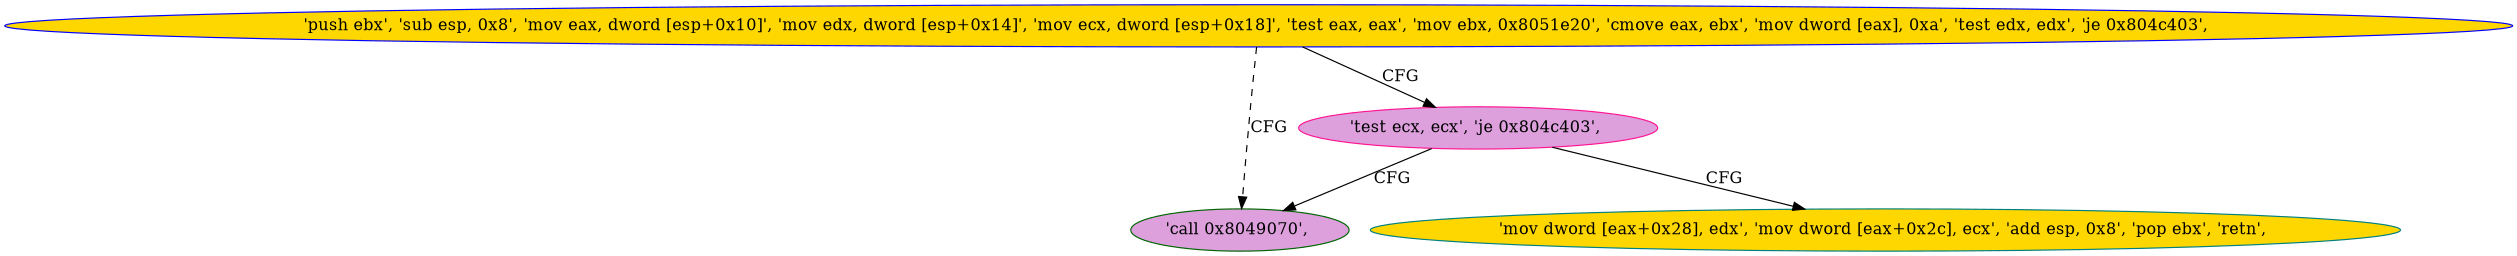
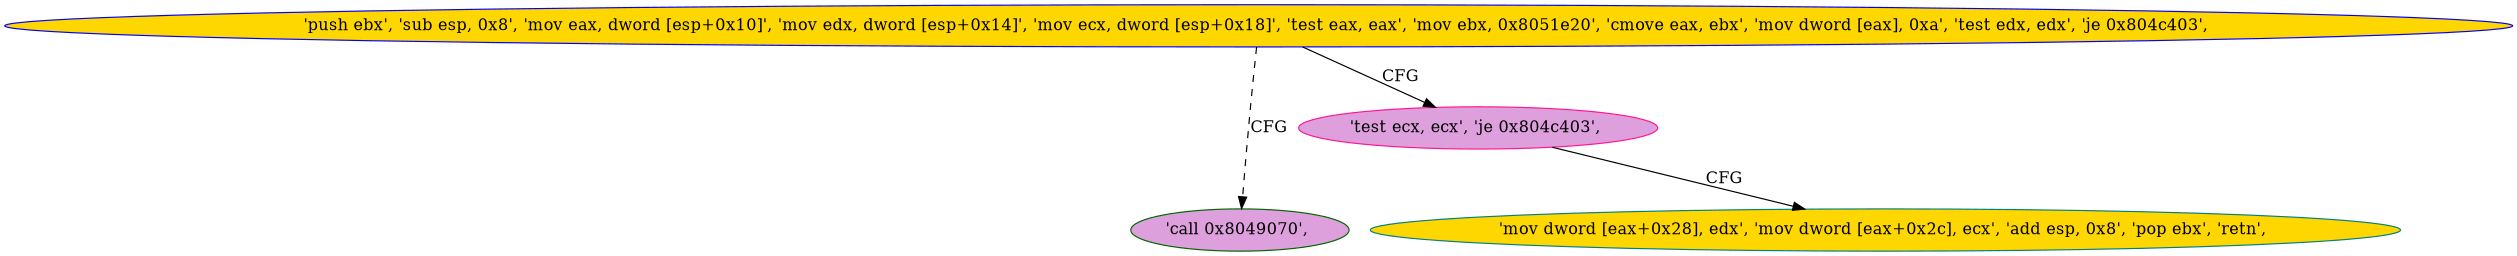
edge "'test ecx, ecx', 'je 0x804c403'," -> "'call 0x8049070',": removed, label "CFG"
